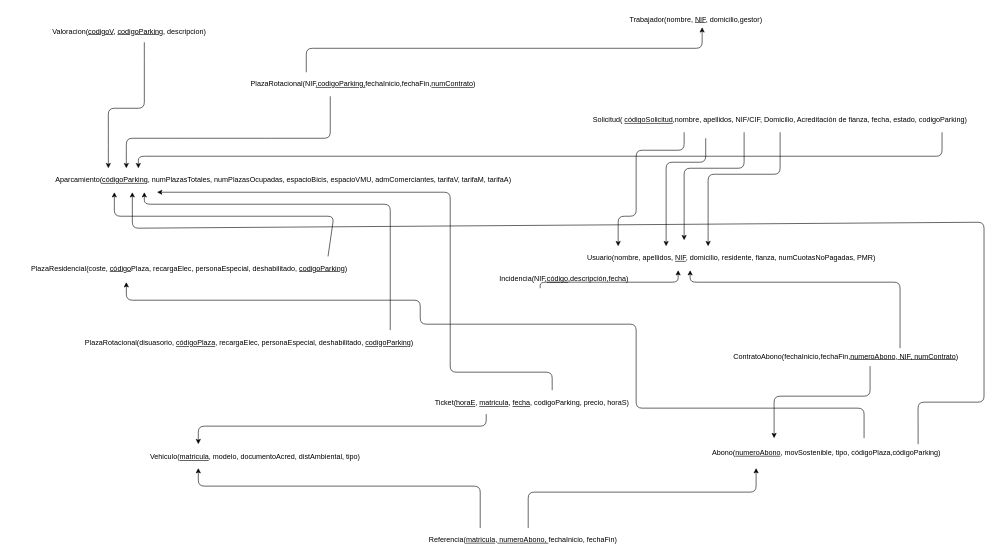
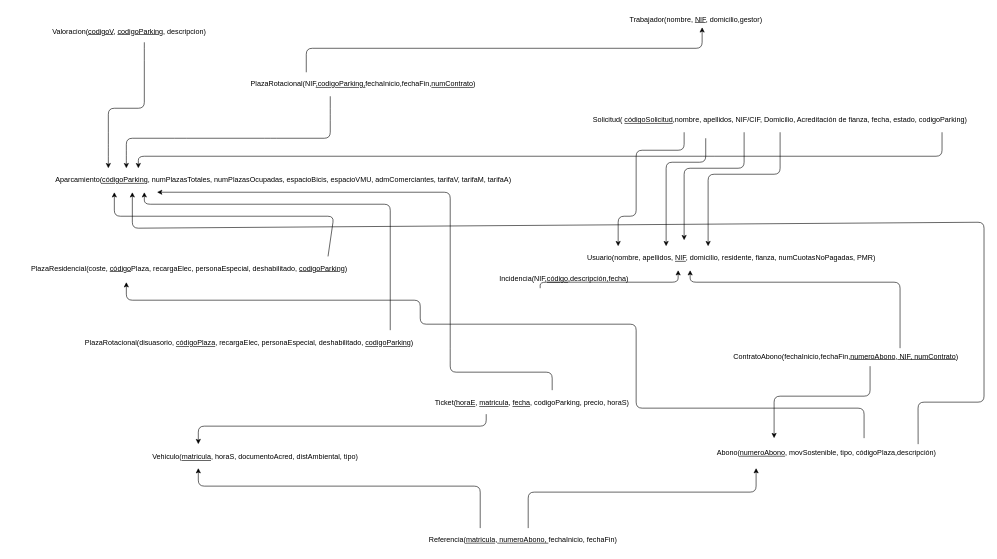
node "Vehiculo(matricula, modelo, documentoAcred, distAmbiental, tipo)": label "Vehiculo(matricula, modelo, documentoAcred, distAmbiental, tipo)" -> "Vehiculo(matricula, horaS, documentoAcred, distAmbiental, tipo)"
node "Abono(numeroAbono, movSostenible, tipo, códigoPlaza,códigoParking)": label "Abono(numeroAbono, movSostenible, tipo, códigoPlaza,códigoParking)" -> "Abono(numeroAbono, movSostenible, tipo, códigoPlaza,descripción)"
